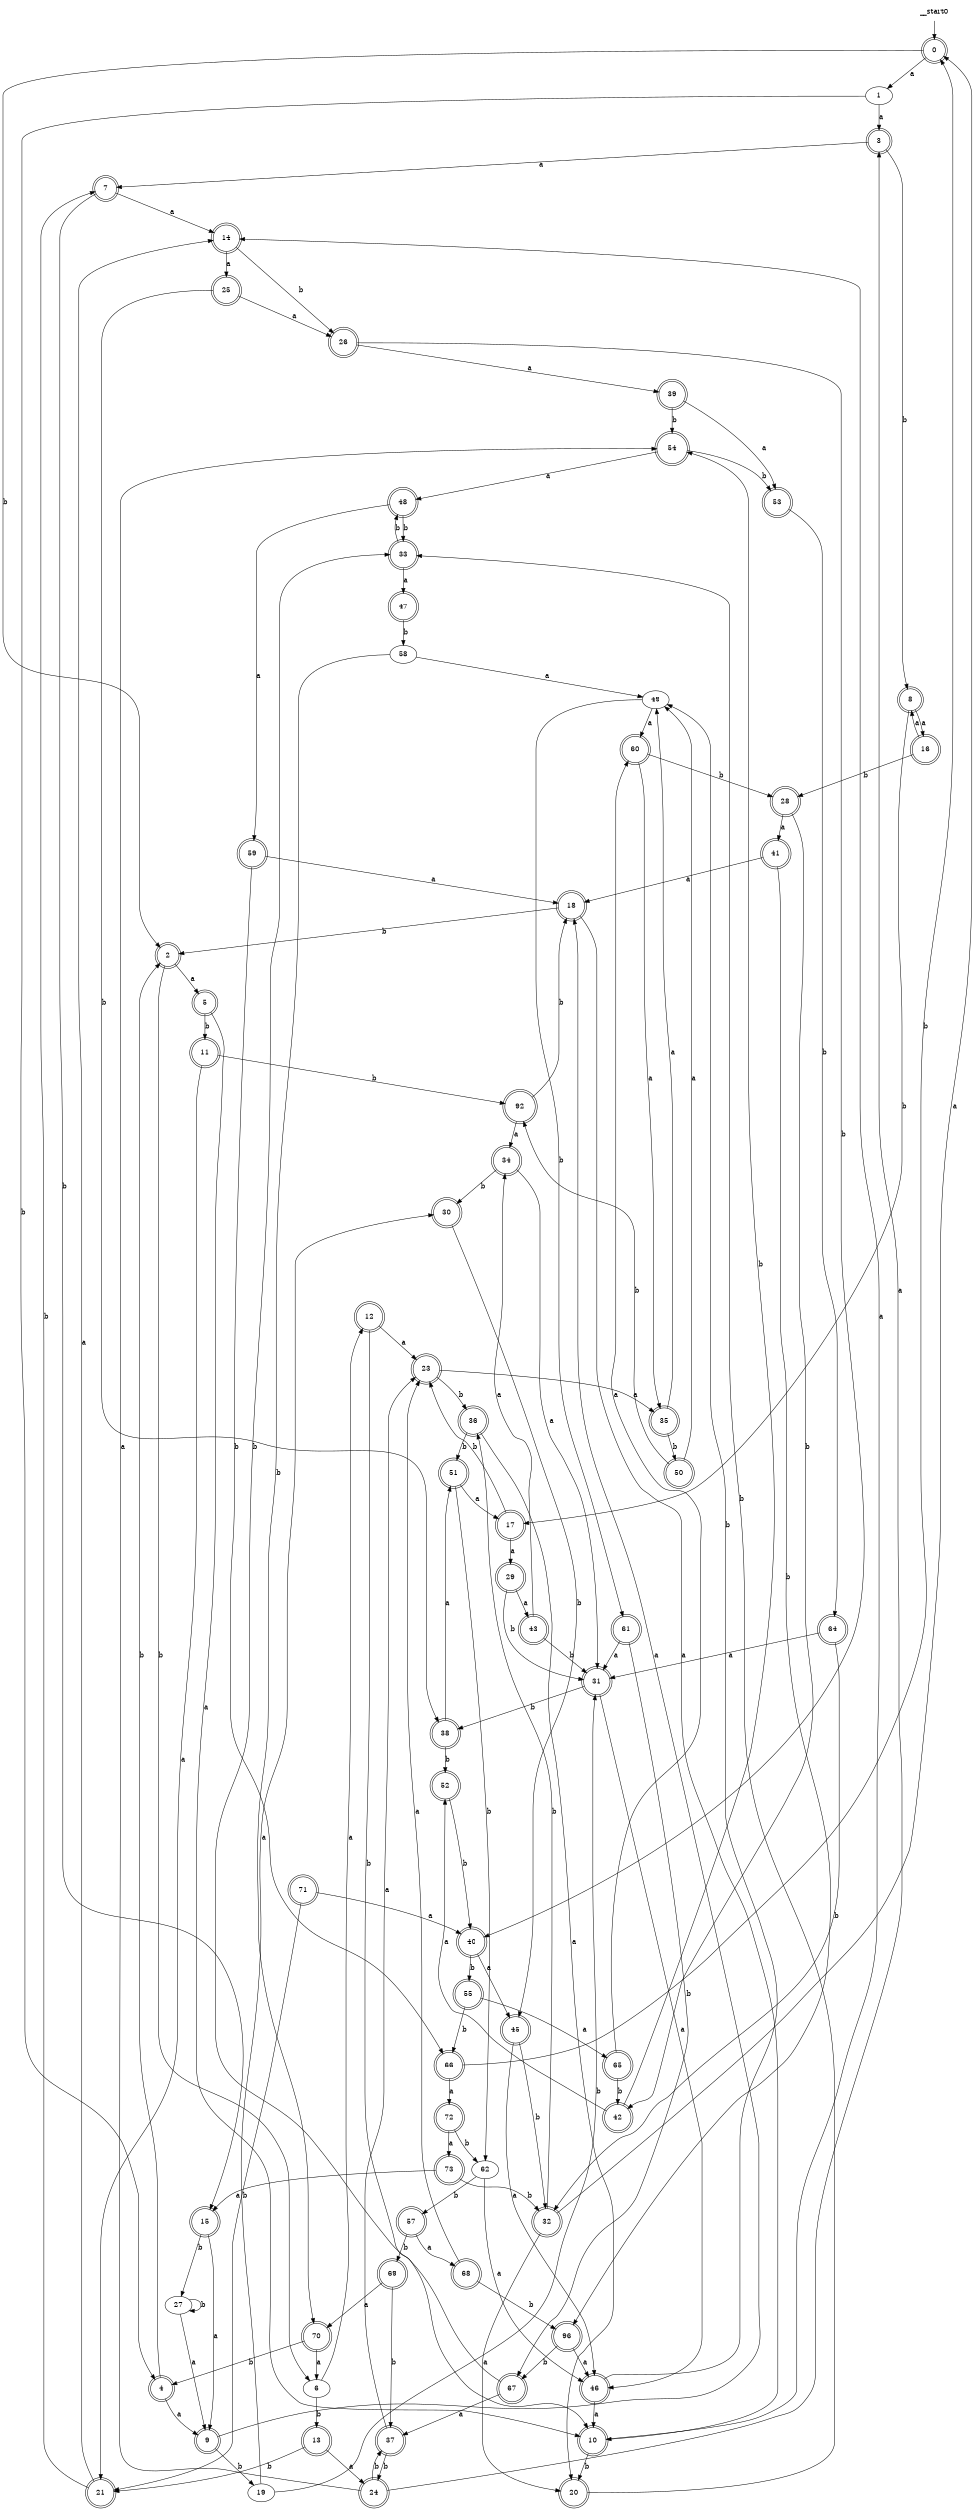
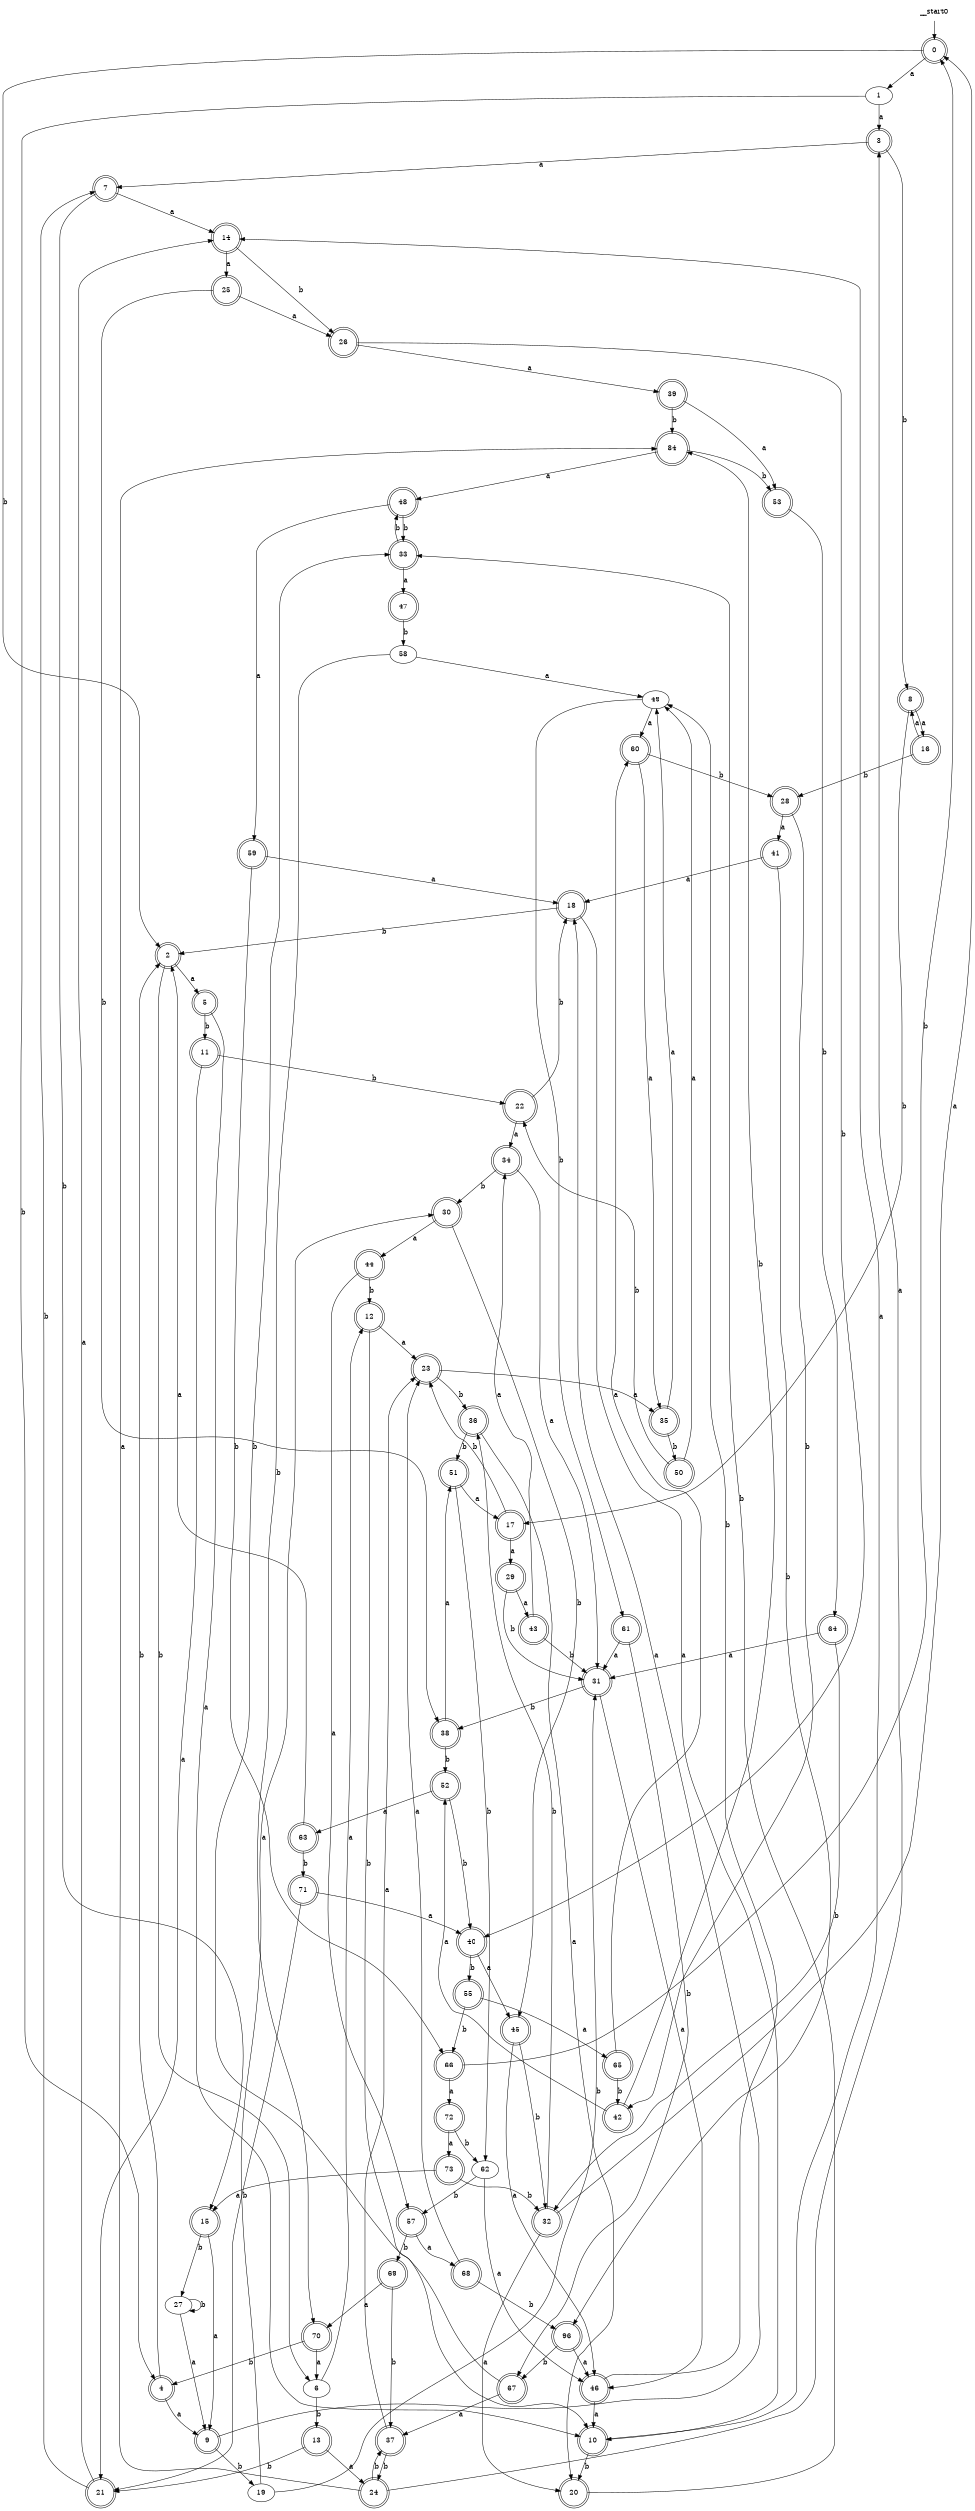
node "54": label "54" -> "84"
node "92": label "92" -> "22"
node "44": added
node "63": added
